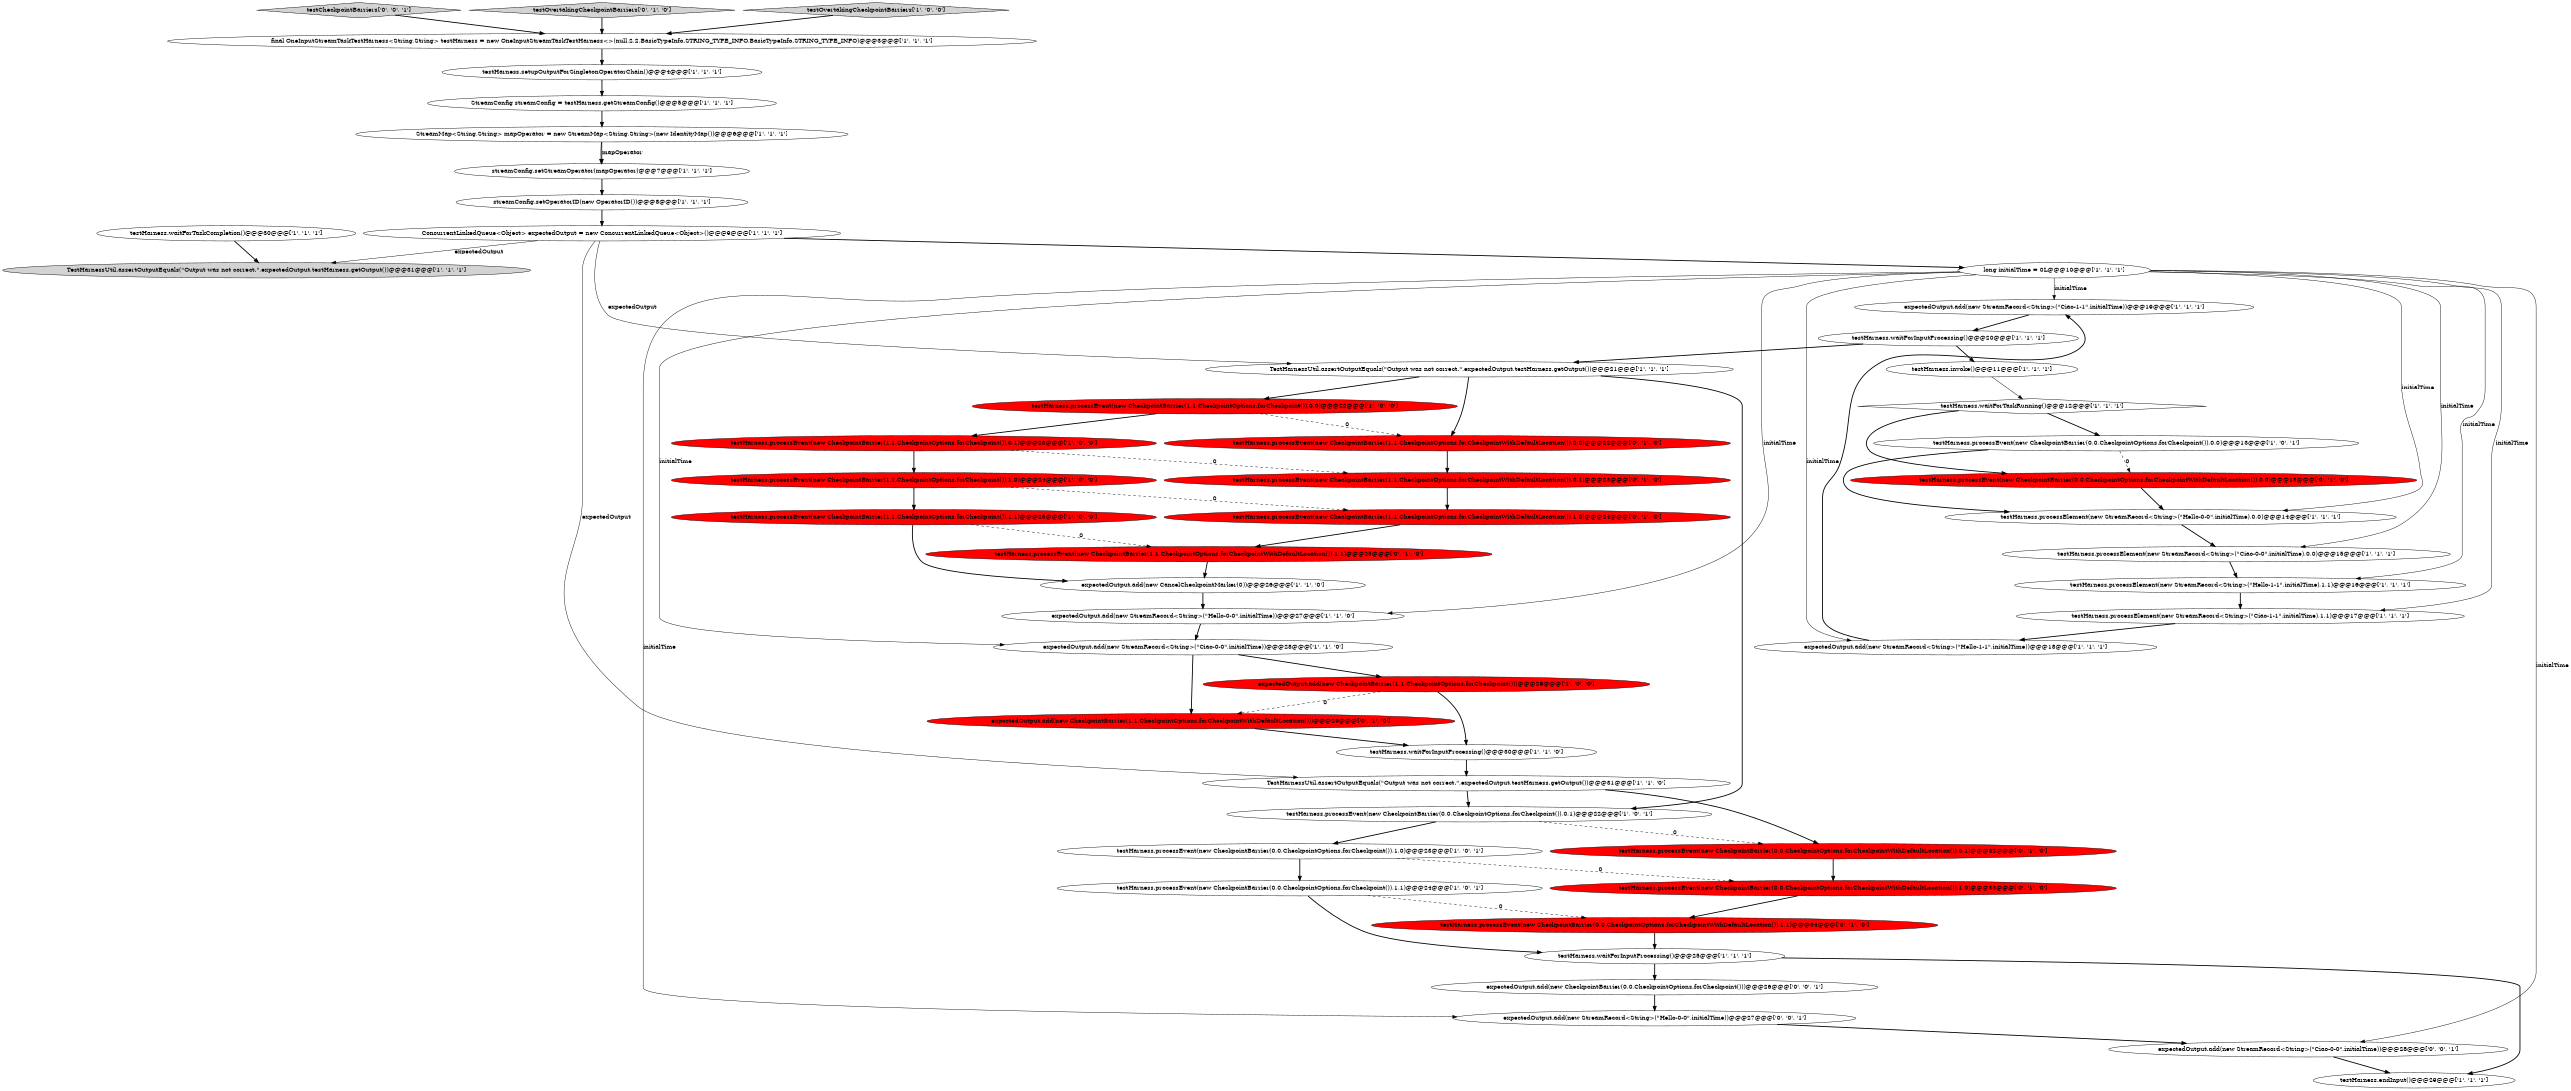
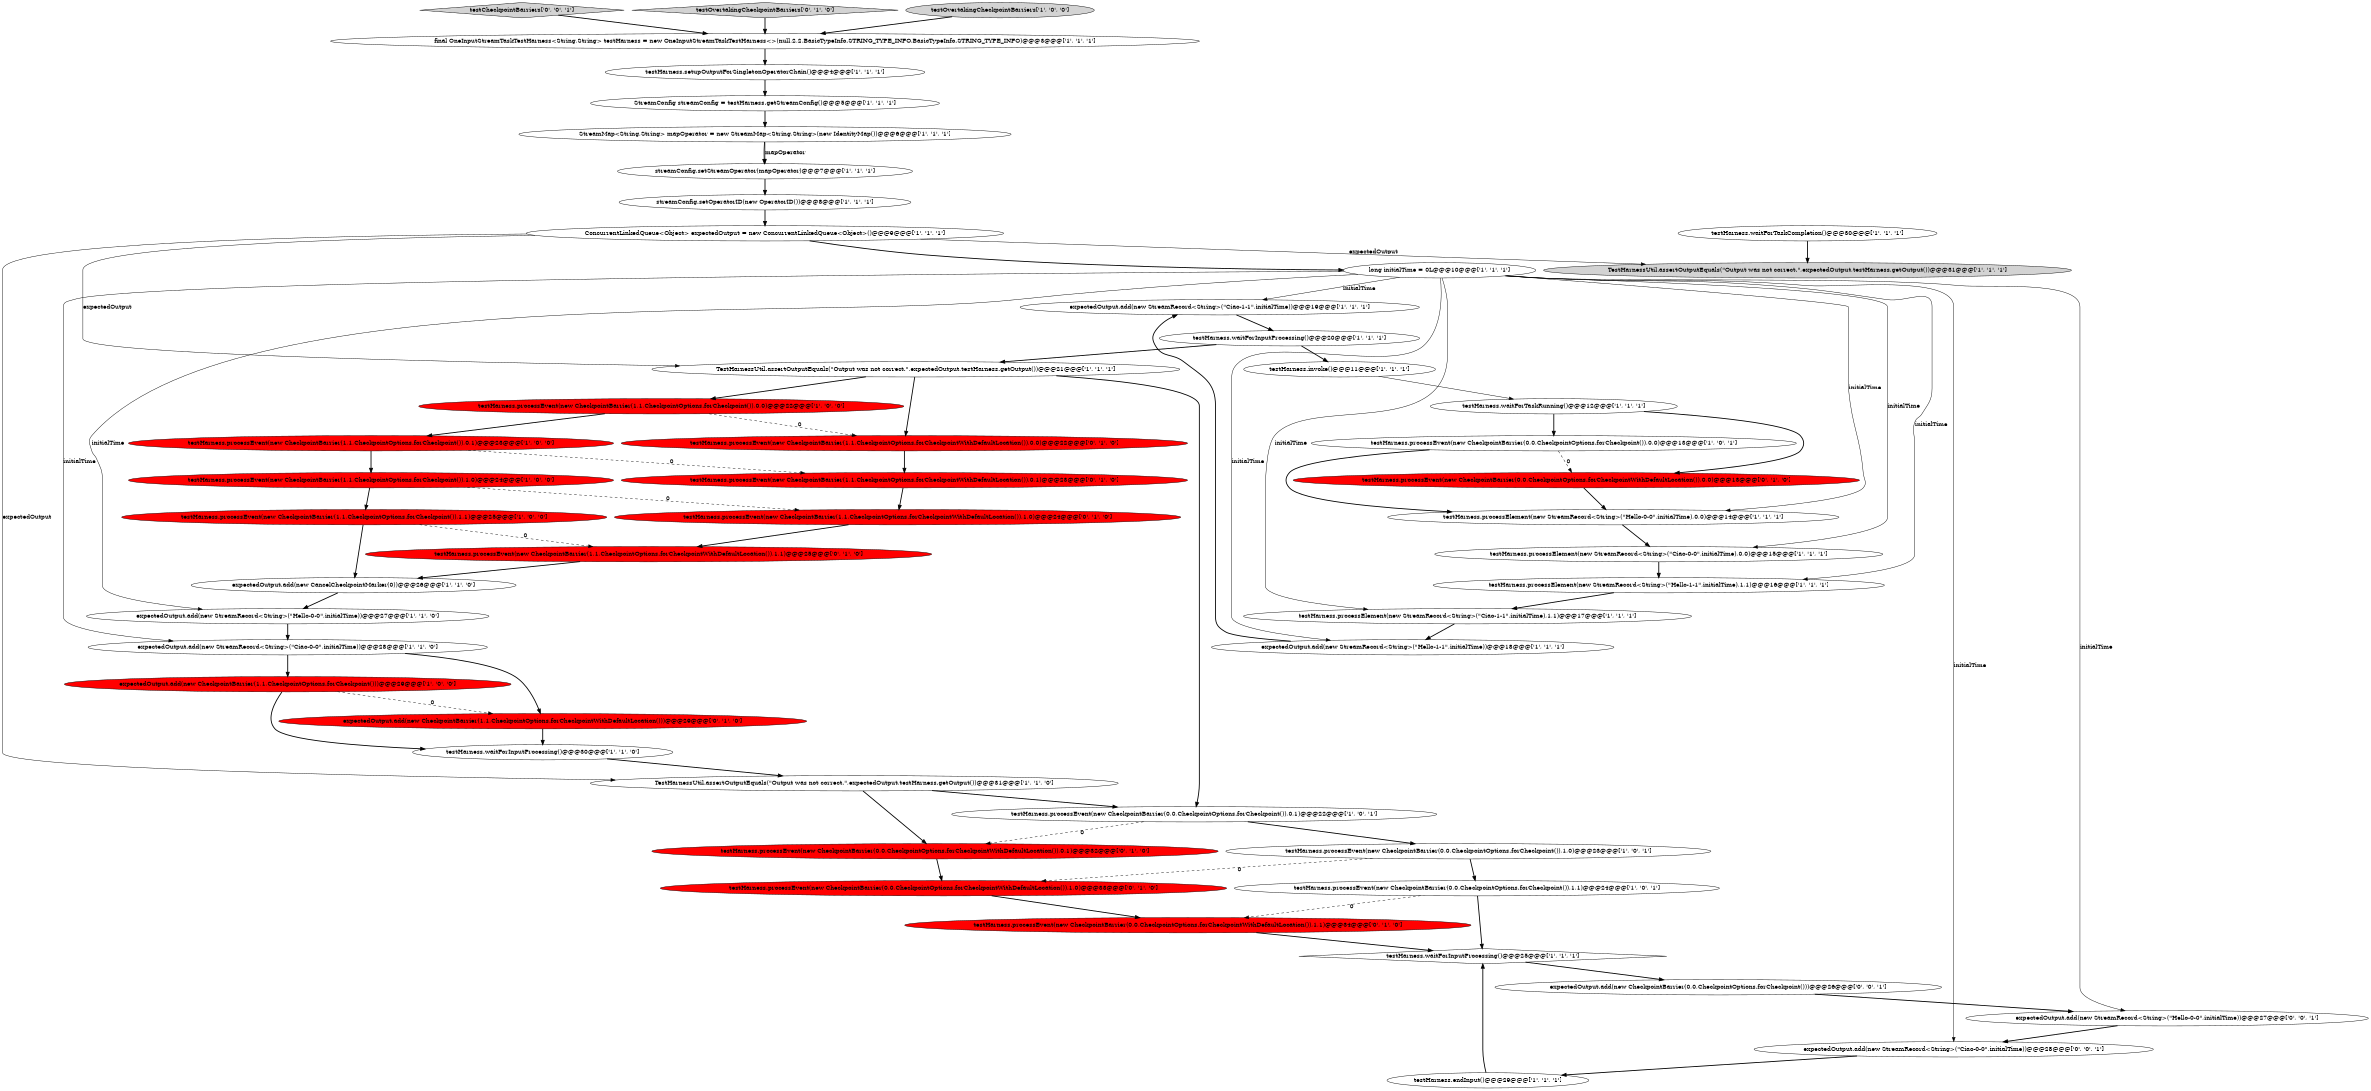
node "testOvertakingCheckpointBarriers['1', '0', '0']": shape diamond -> ellipse
node "testHarness.waitForTaskRunning()@@@12@@@['1', '1', '1']": shape diamond -> ellipse
node "testHarness.waitForInputProcessing()@@@25@@@['1', '1', '1']": shape ellipse -> diamond
edge "testHarness.waitForInputProcessing()@@@25@@@['1', '1', '1']" -> "testHarness.endInput()@@@29@@@['1', '1', '1']": reversed
